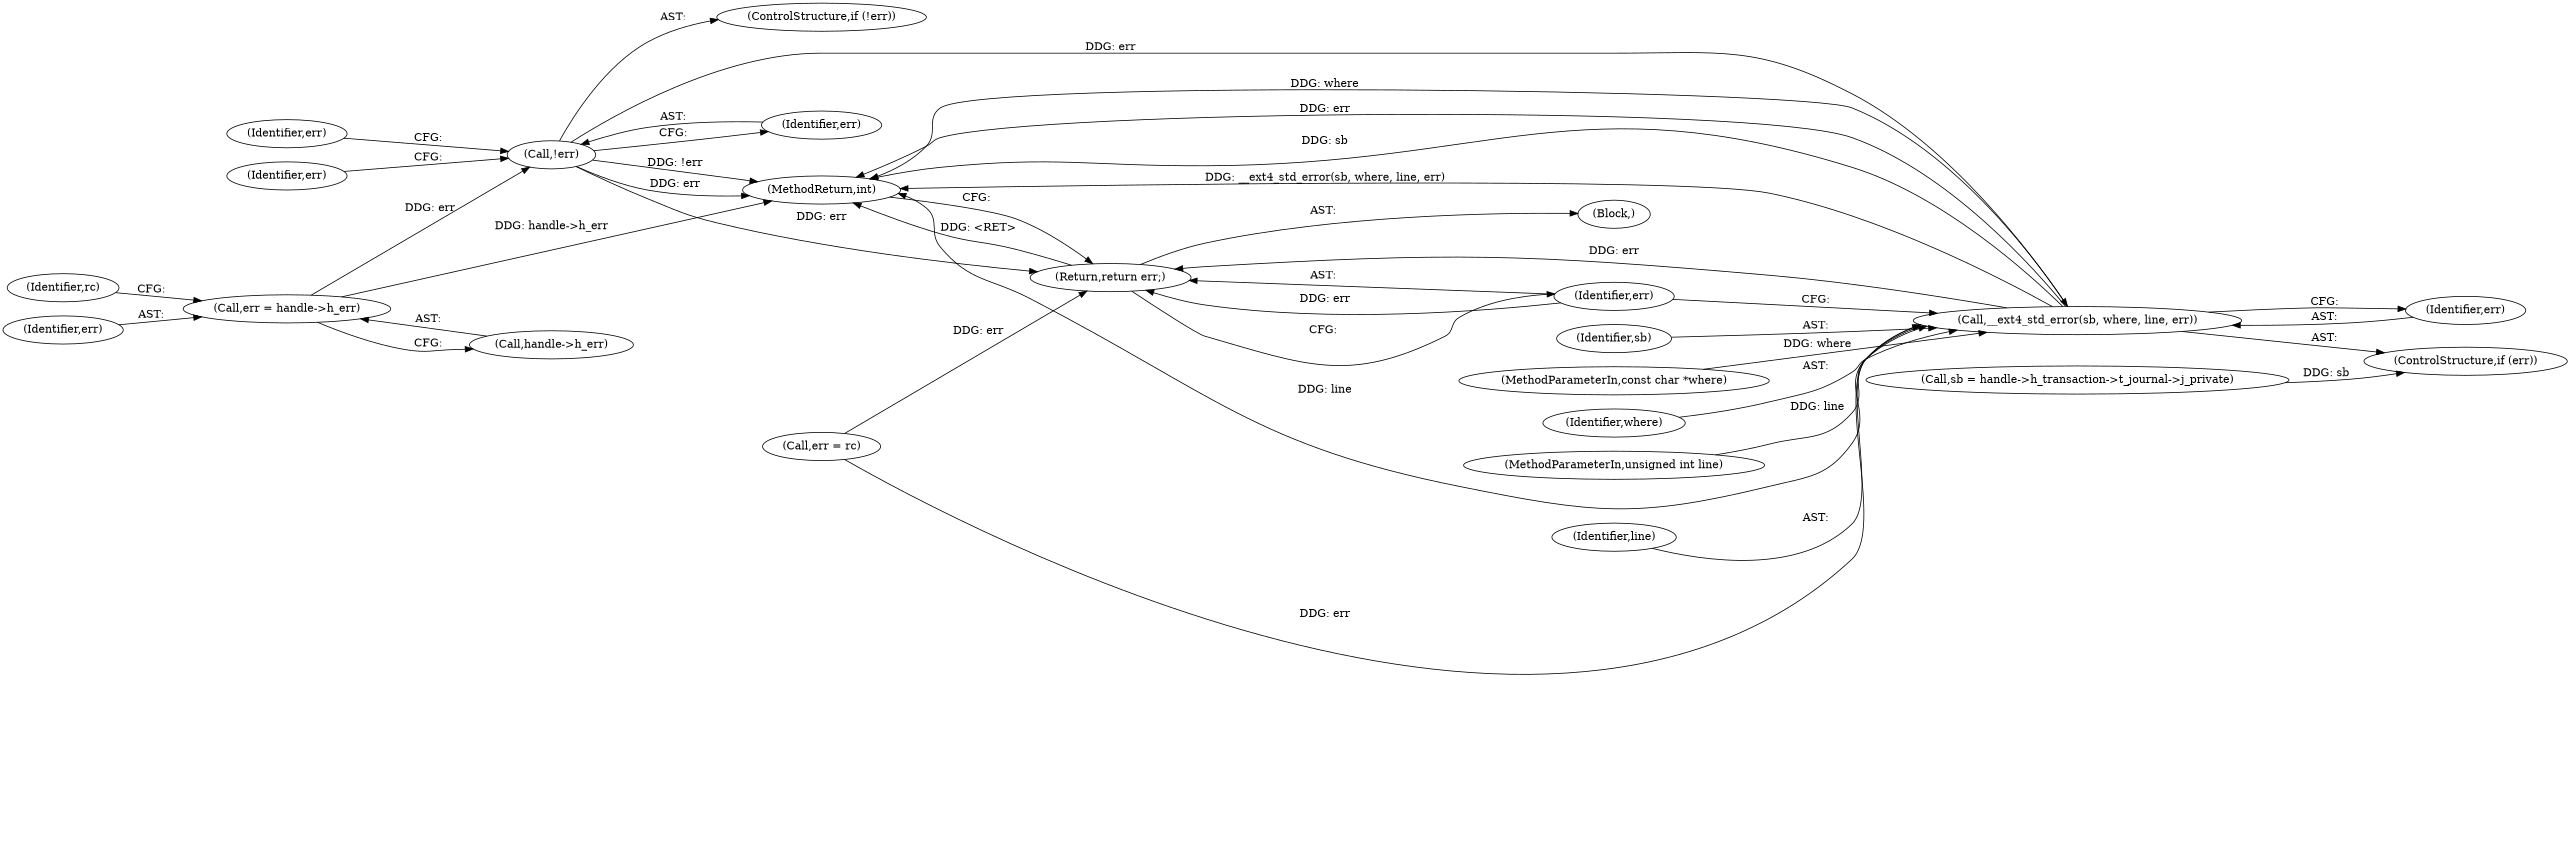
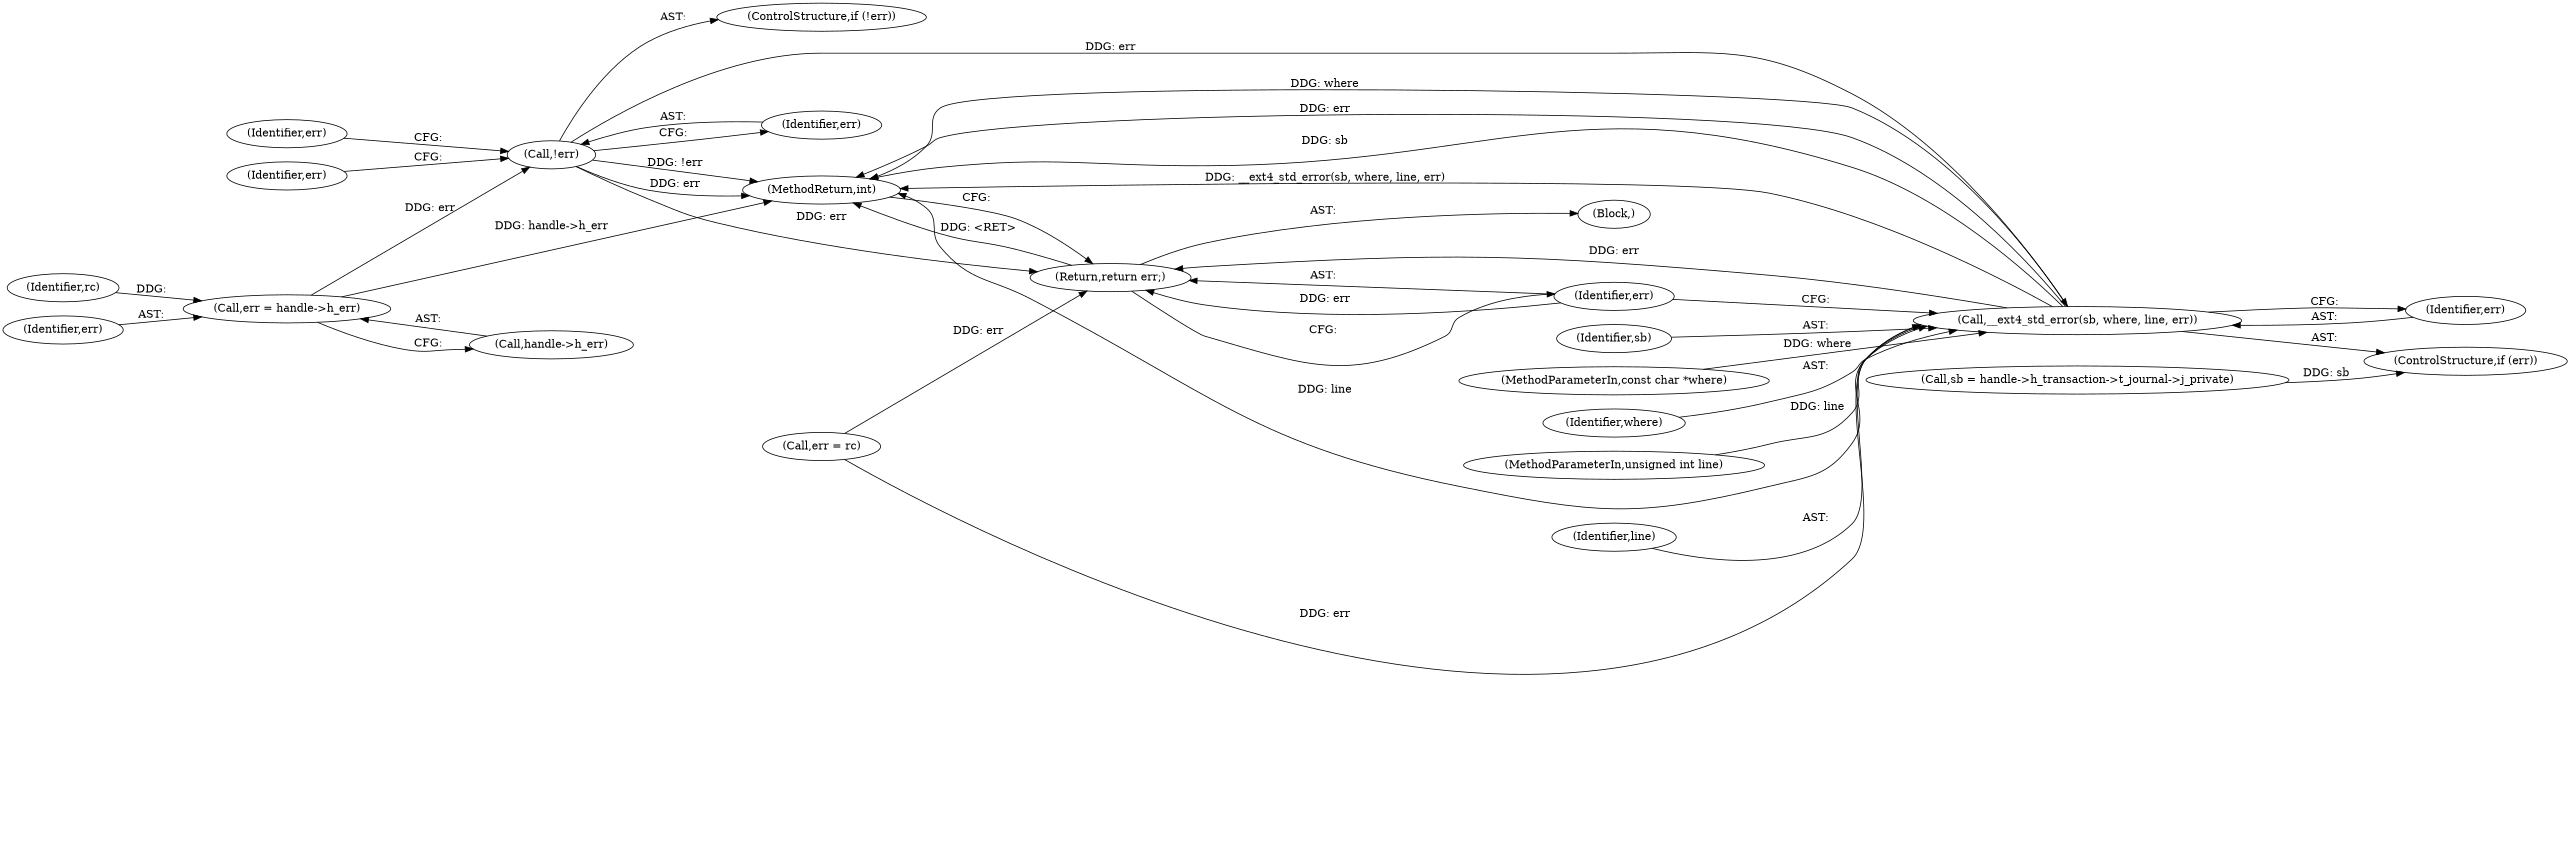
edge "(Identifier,rc)" -> "(Call,err = handle->h_err)": label "CFG: " -> "DDG: "
